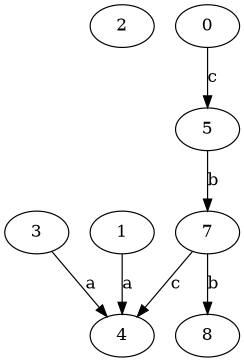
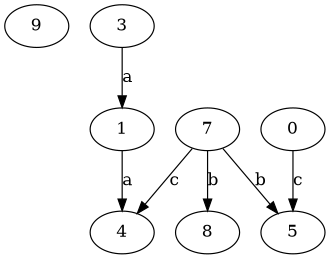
node "2": label "2" -> "9"
edge "5" -> "7": reversed
edge "3" -> "4": now "3" -> "1"
